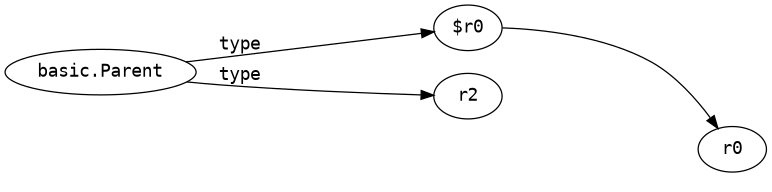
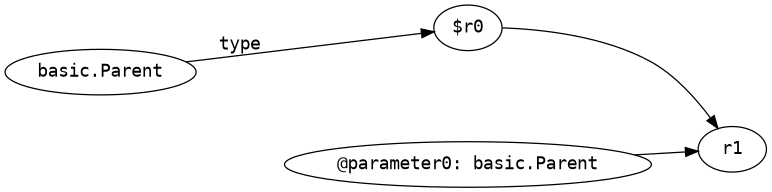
node "r2": removed
node "r0": label "r0" -> "r1"
node "@parameter0: basic.Parent": added
